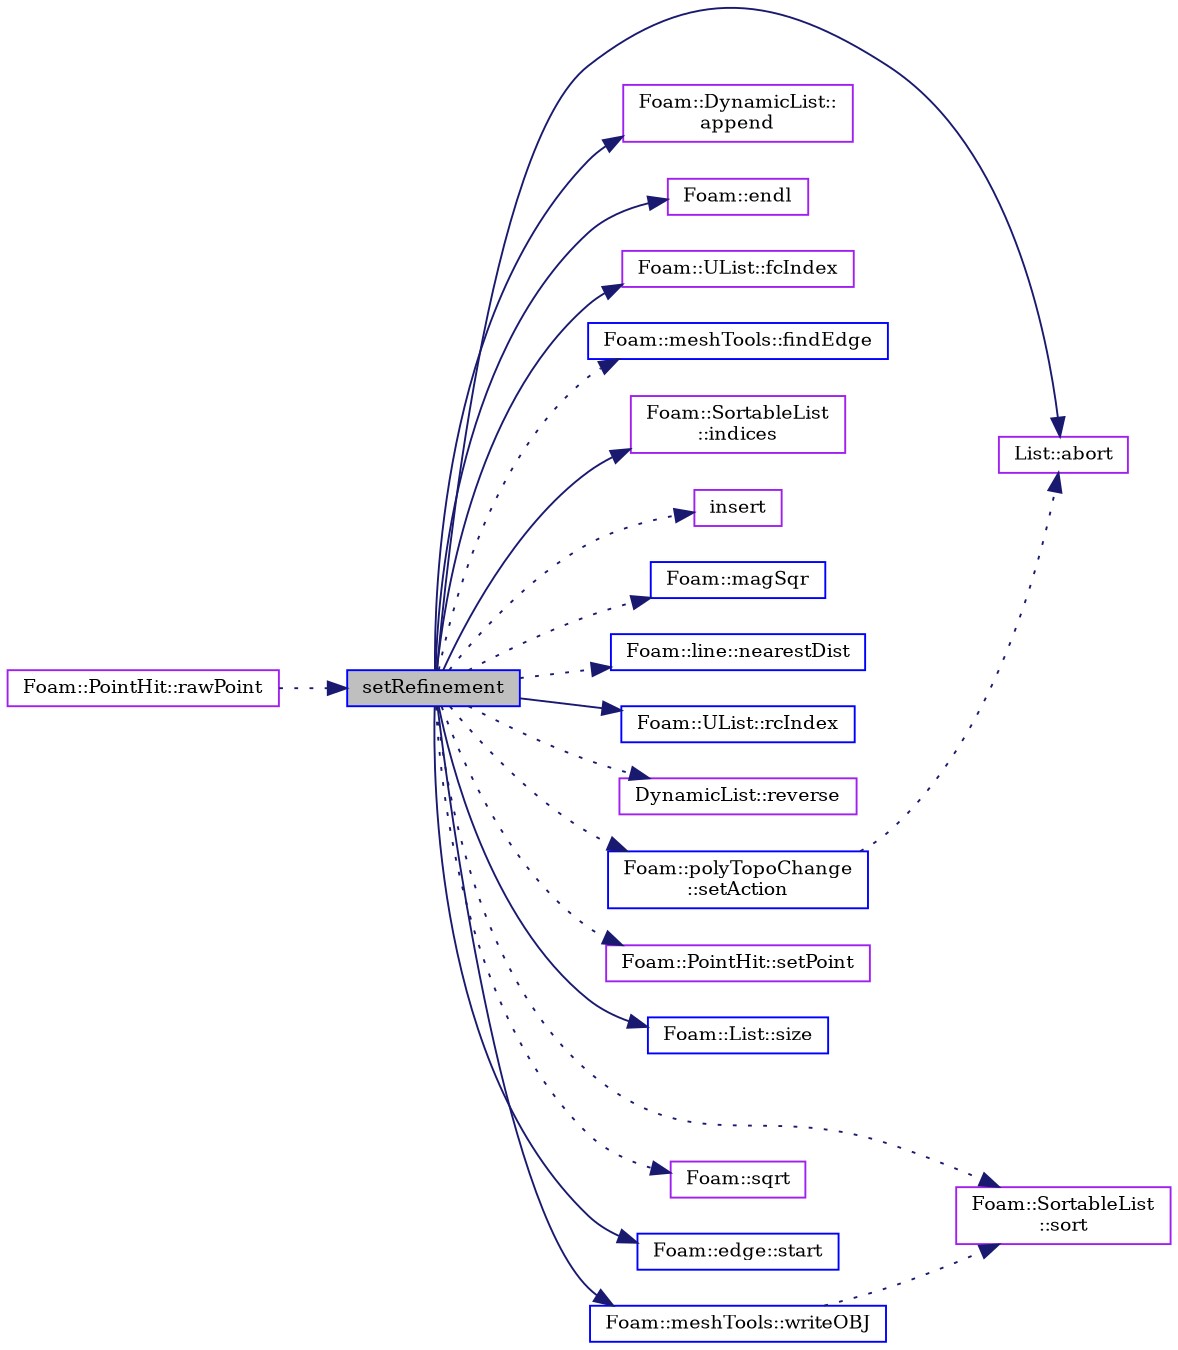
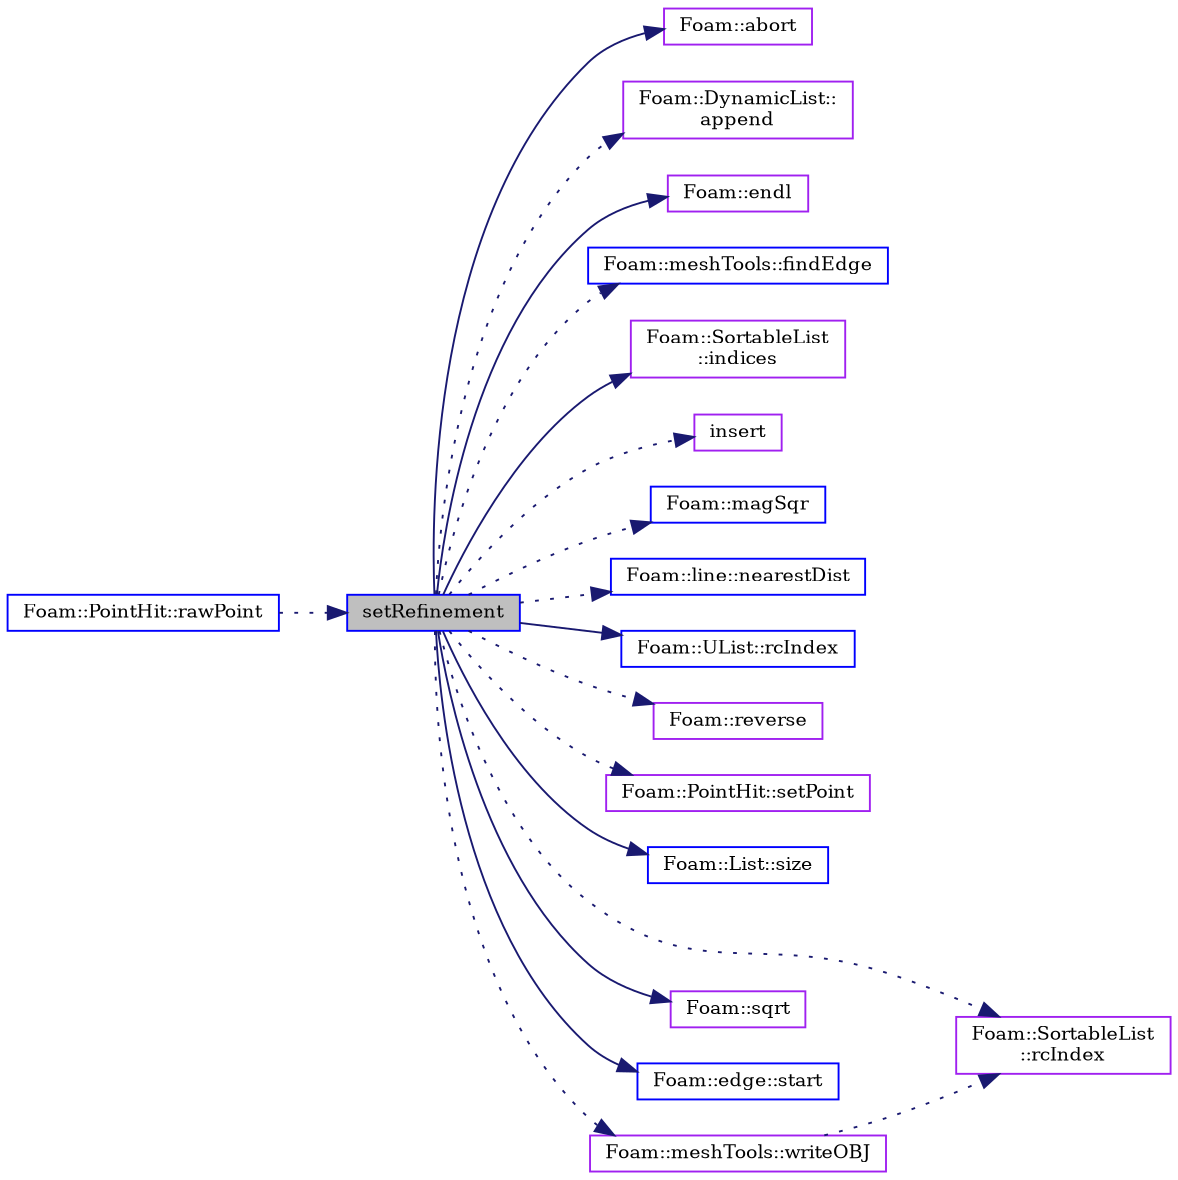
node "Foam::UList::fcIndex": removed
edge "setRefinement" -> "Foam::DynamicList:: append": style solid -> dotted
node "List::abort": label "List::abort" -> "Foam::abort"
node "Foam::PointHit::rawPoint": color purple -> blue
node "DynamicList::reverse": label "DynamicList::reverse" -> "Foam::reverse"
node "Foam::polyTopoChange ::setAction": removed
edge "setRefinement" -> "Foam::sqrt": style dotted -> solid
edge "setRefinement" -> "Foam::meshTools::writeOBJ": style solid -> dotted
node "Foam::SortableList ::sort": label "Foam::SortableList ::sort" -> "Foam::SortableList ::rcIndex"
node "Foam::meshTools::writeOBJ": color blue -> purple
